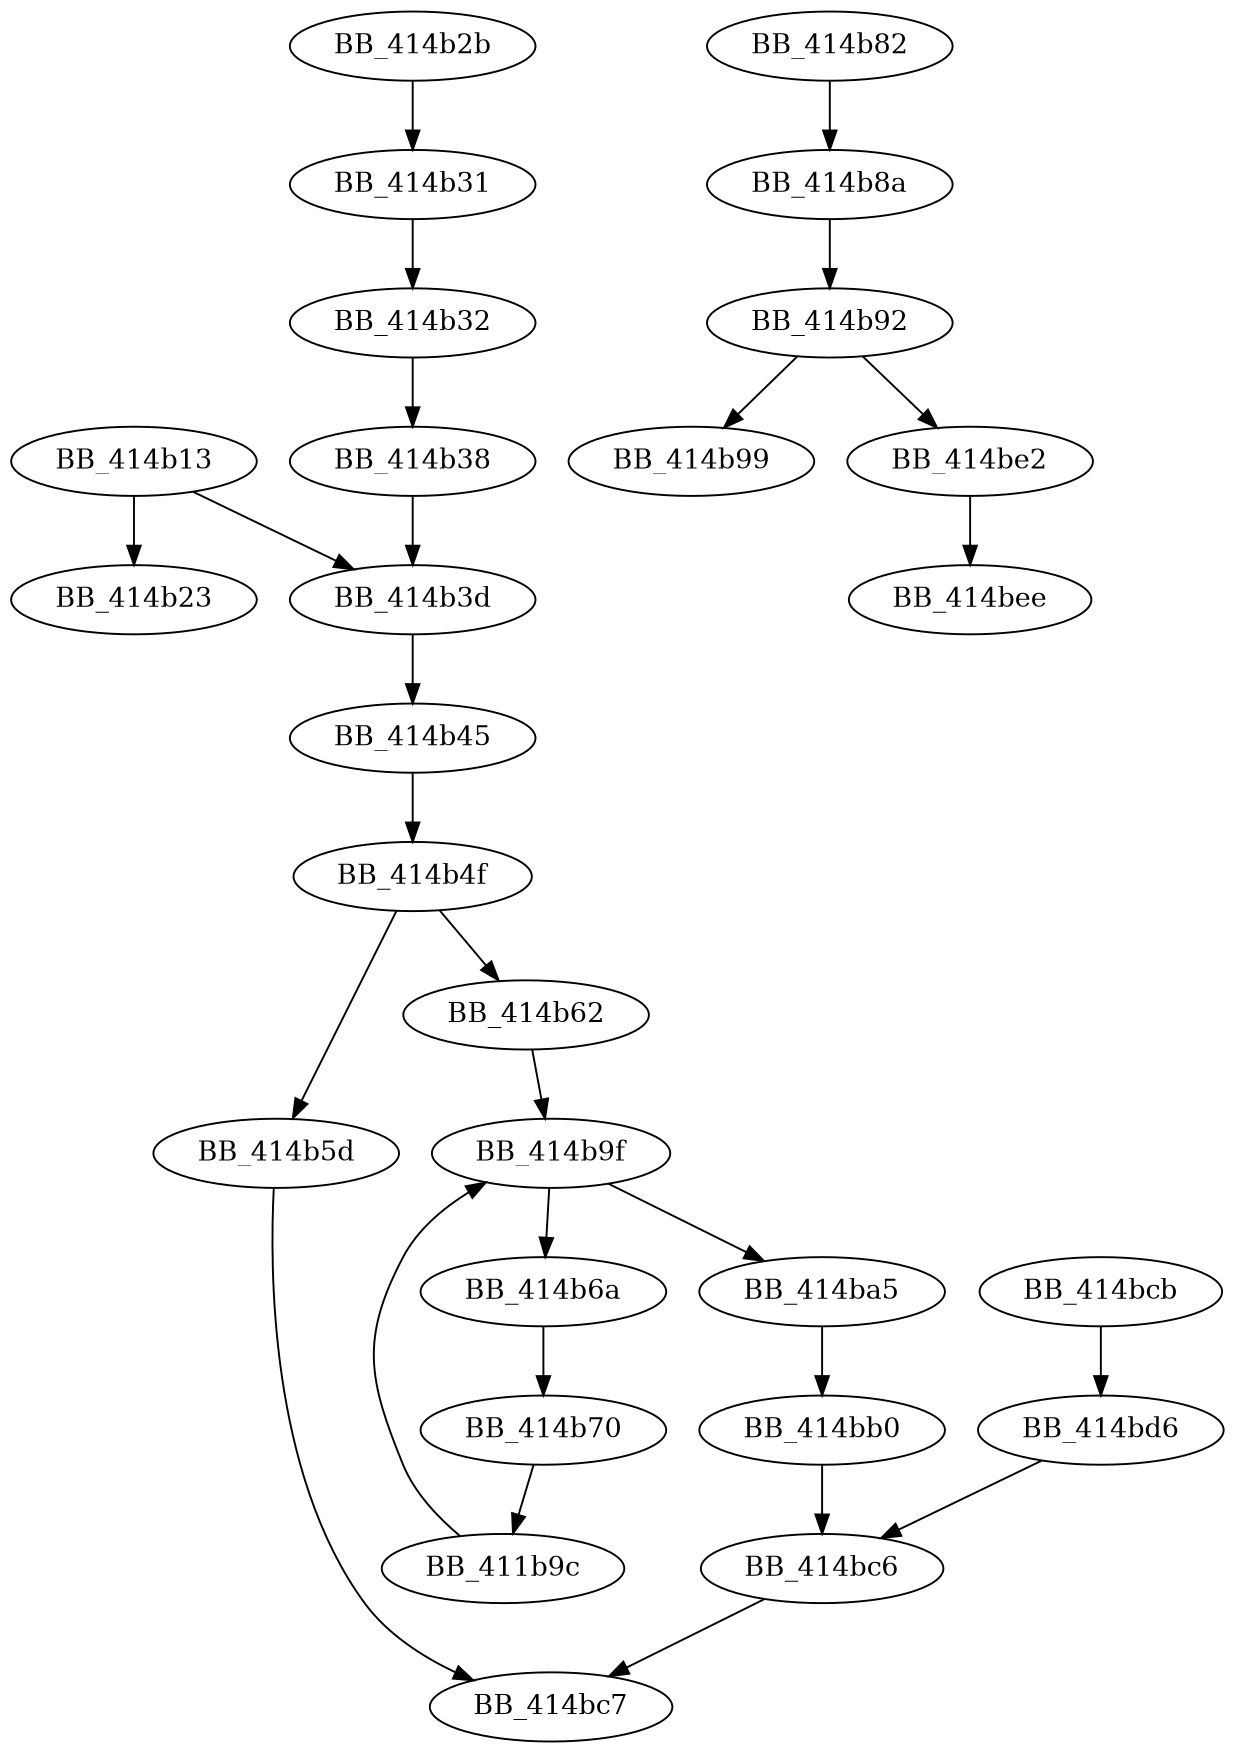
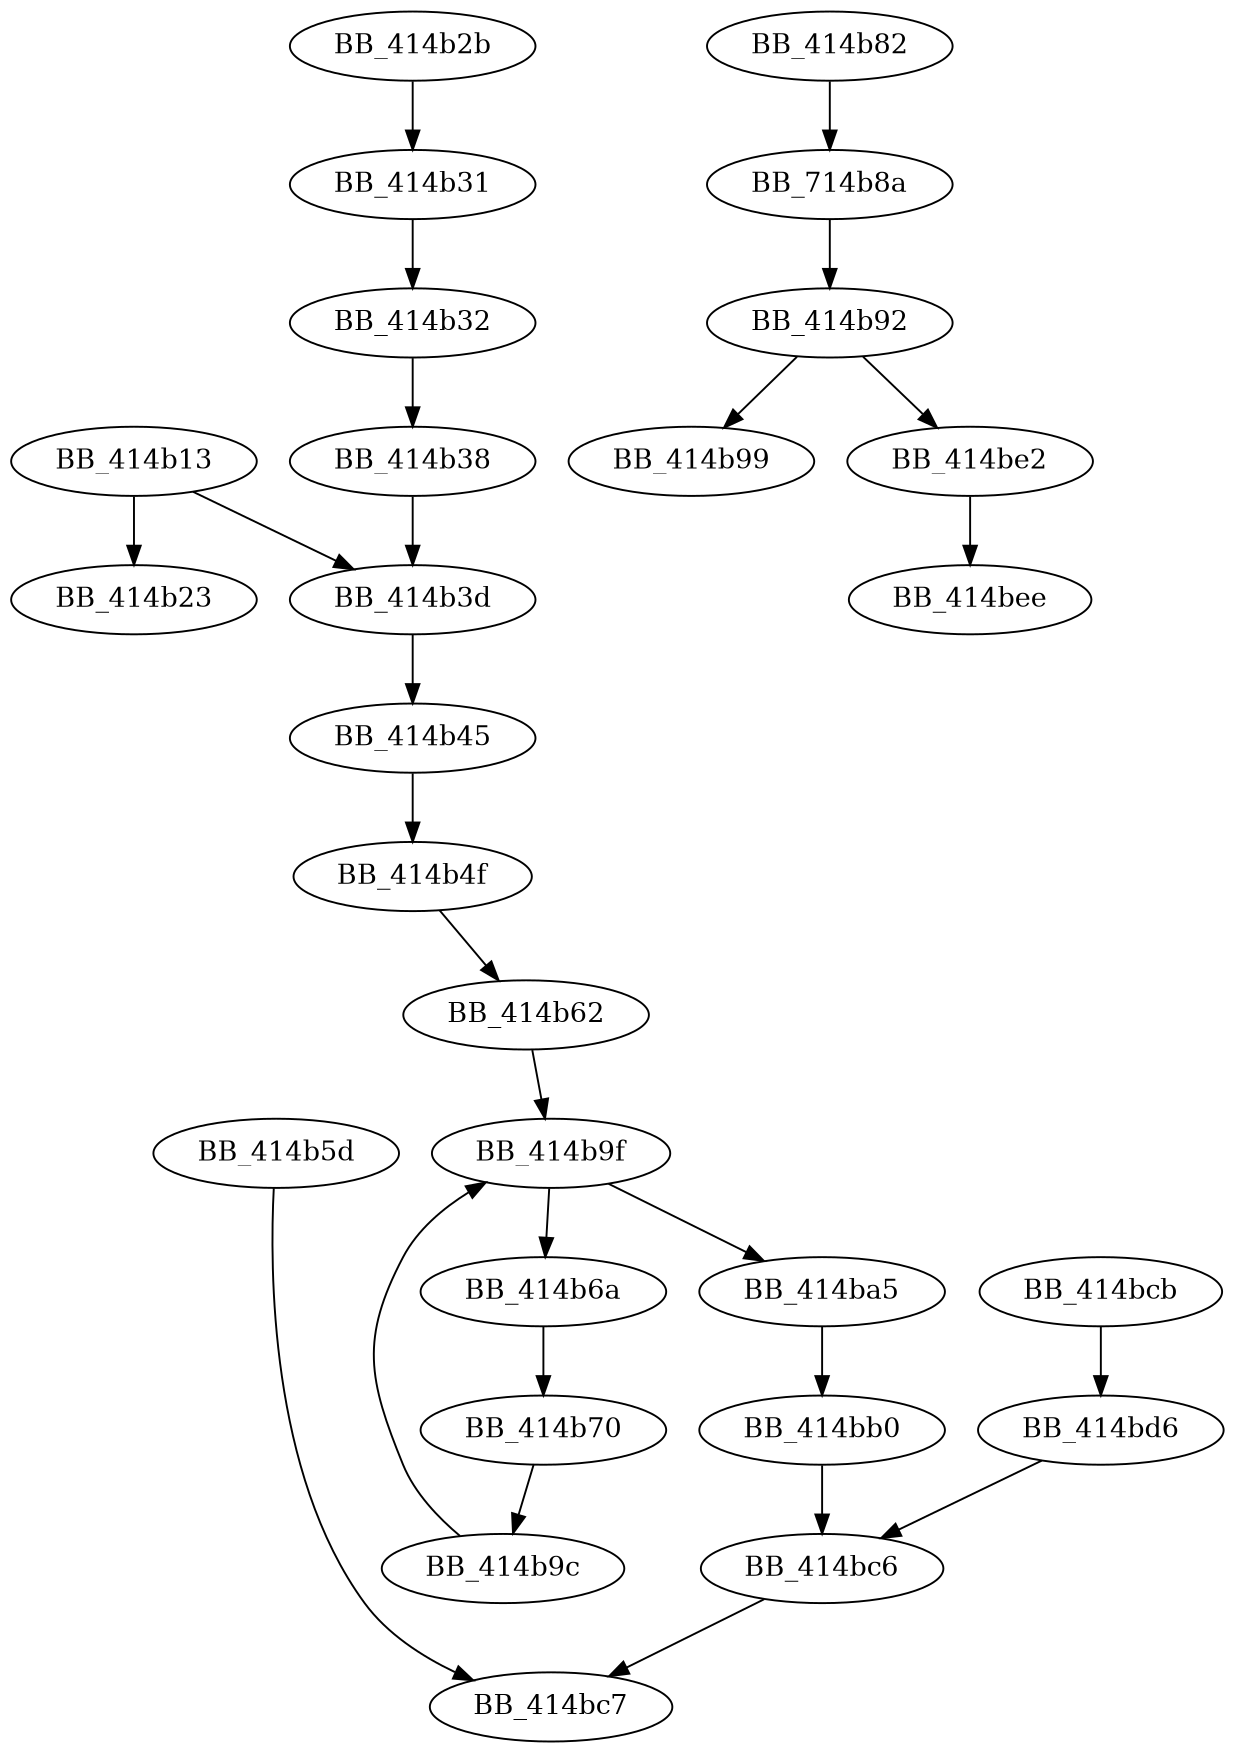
node "BB_414b8a": label "BB_414b8a" -> "BB_714b8a"
edge "BB_414b4f" -> "BB_414b5d": removed
node "BB_411b9c": label "BB_411b9c" -> "BB_414b9c"
